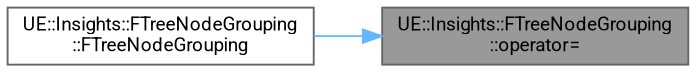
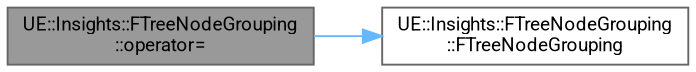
edge "UE::Insights::FTreeNodeGrouping ::FTreeNodeGrouping" -> "UE::Insights::FTreeNodeGrouping ::operator=": reversed
